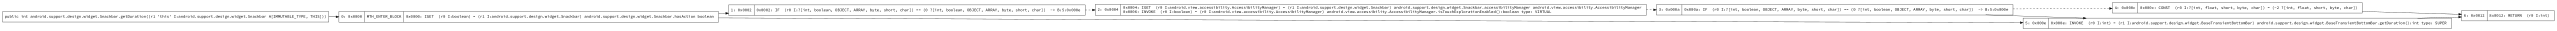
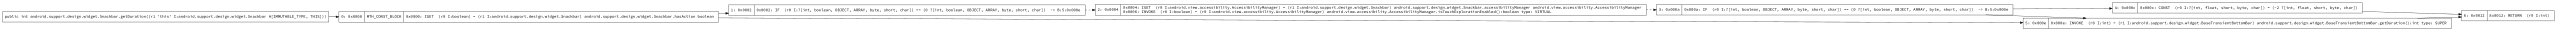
edge "3: 0x000a" -> "4: 0x000c": style dashed -> solid
node "0: 0x0000": text "MTH_ENTER_BLOCK" -> "MTH_CONST_BLOCK"
